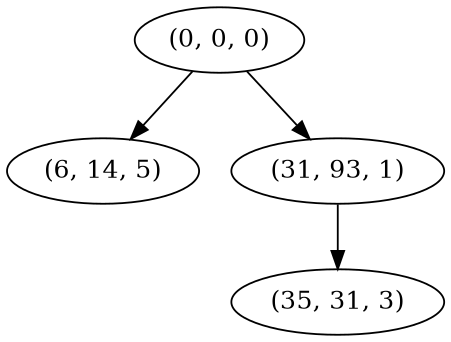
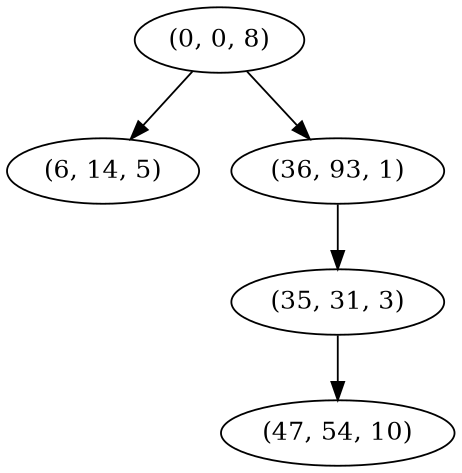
node "(0, 0, 0)": label "(0, 0, 0)" -> "(0, 0, 8)"
node "(31, 93, 1)": label "(31, 93, 1)" -> "(36, 93, 1)"
node "(47, 54, 10)": added
